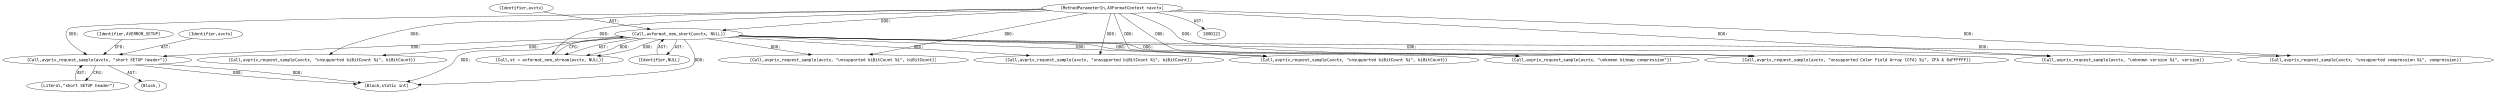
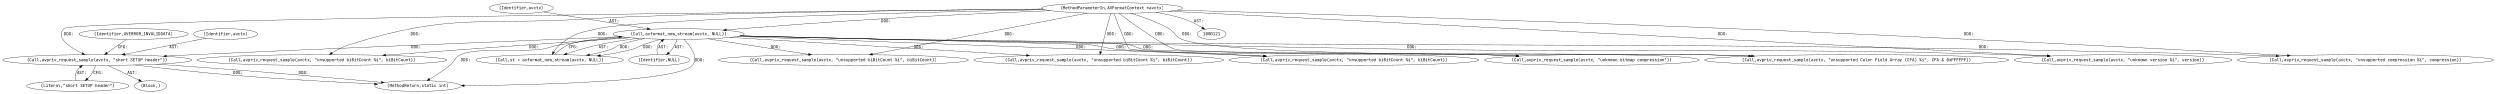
node "(Identifier,AVERROR_SETUP)": label "(Identifier,AVERROR_SETUP)" -> "(Identifier,AVERROR_INVALIDDATA)"
node "(Call,avformat_new_short(avctx, NULL))": label "(Call,avformat_new_short(avctx, NULL))" -> "(Call,avformat_new_stream(avctx, NULL))"
node "(Block,static int)": label "(Block,static int)" -> "(MethodReturn,static int)"
